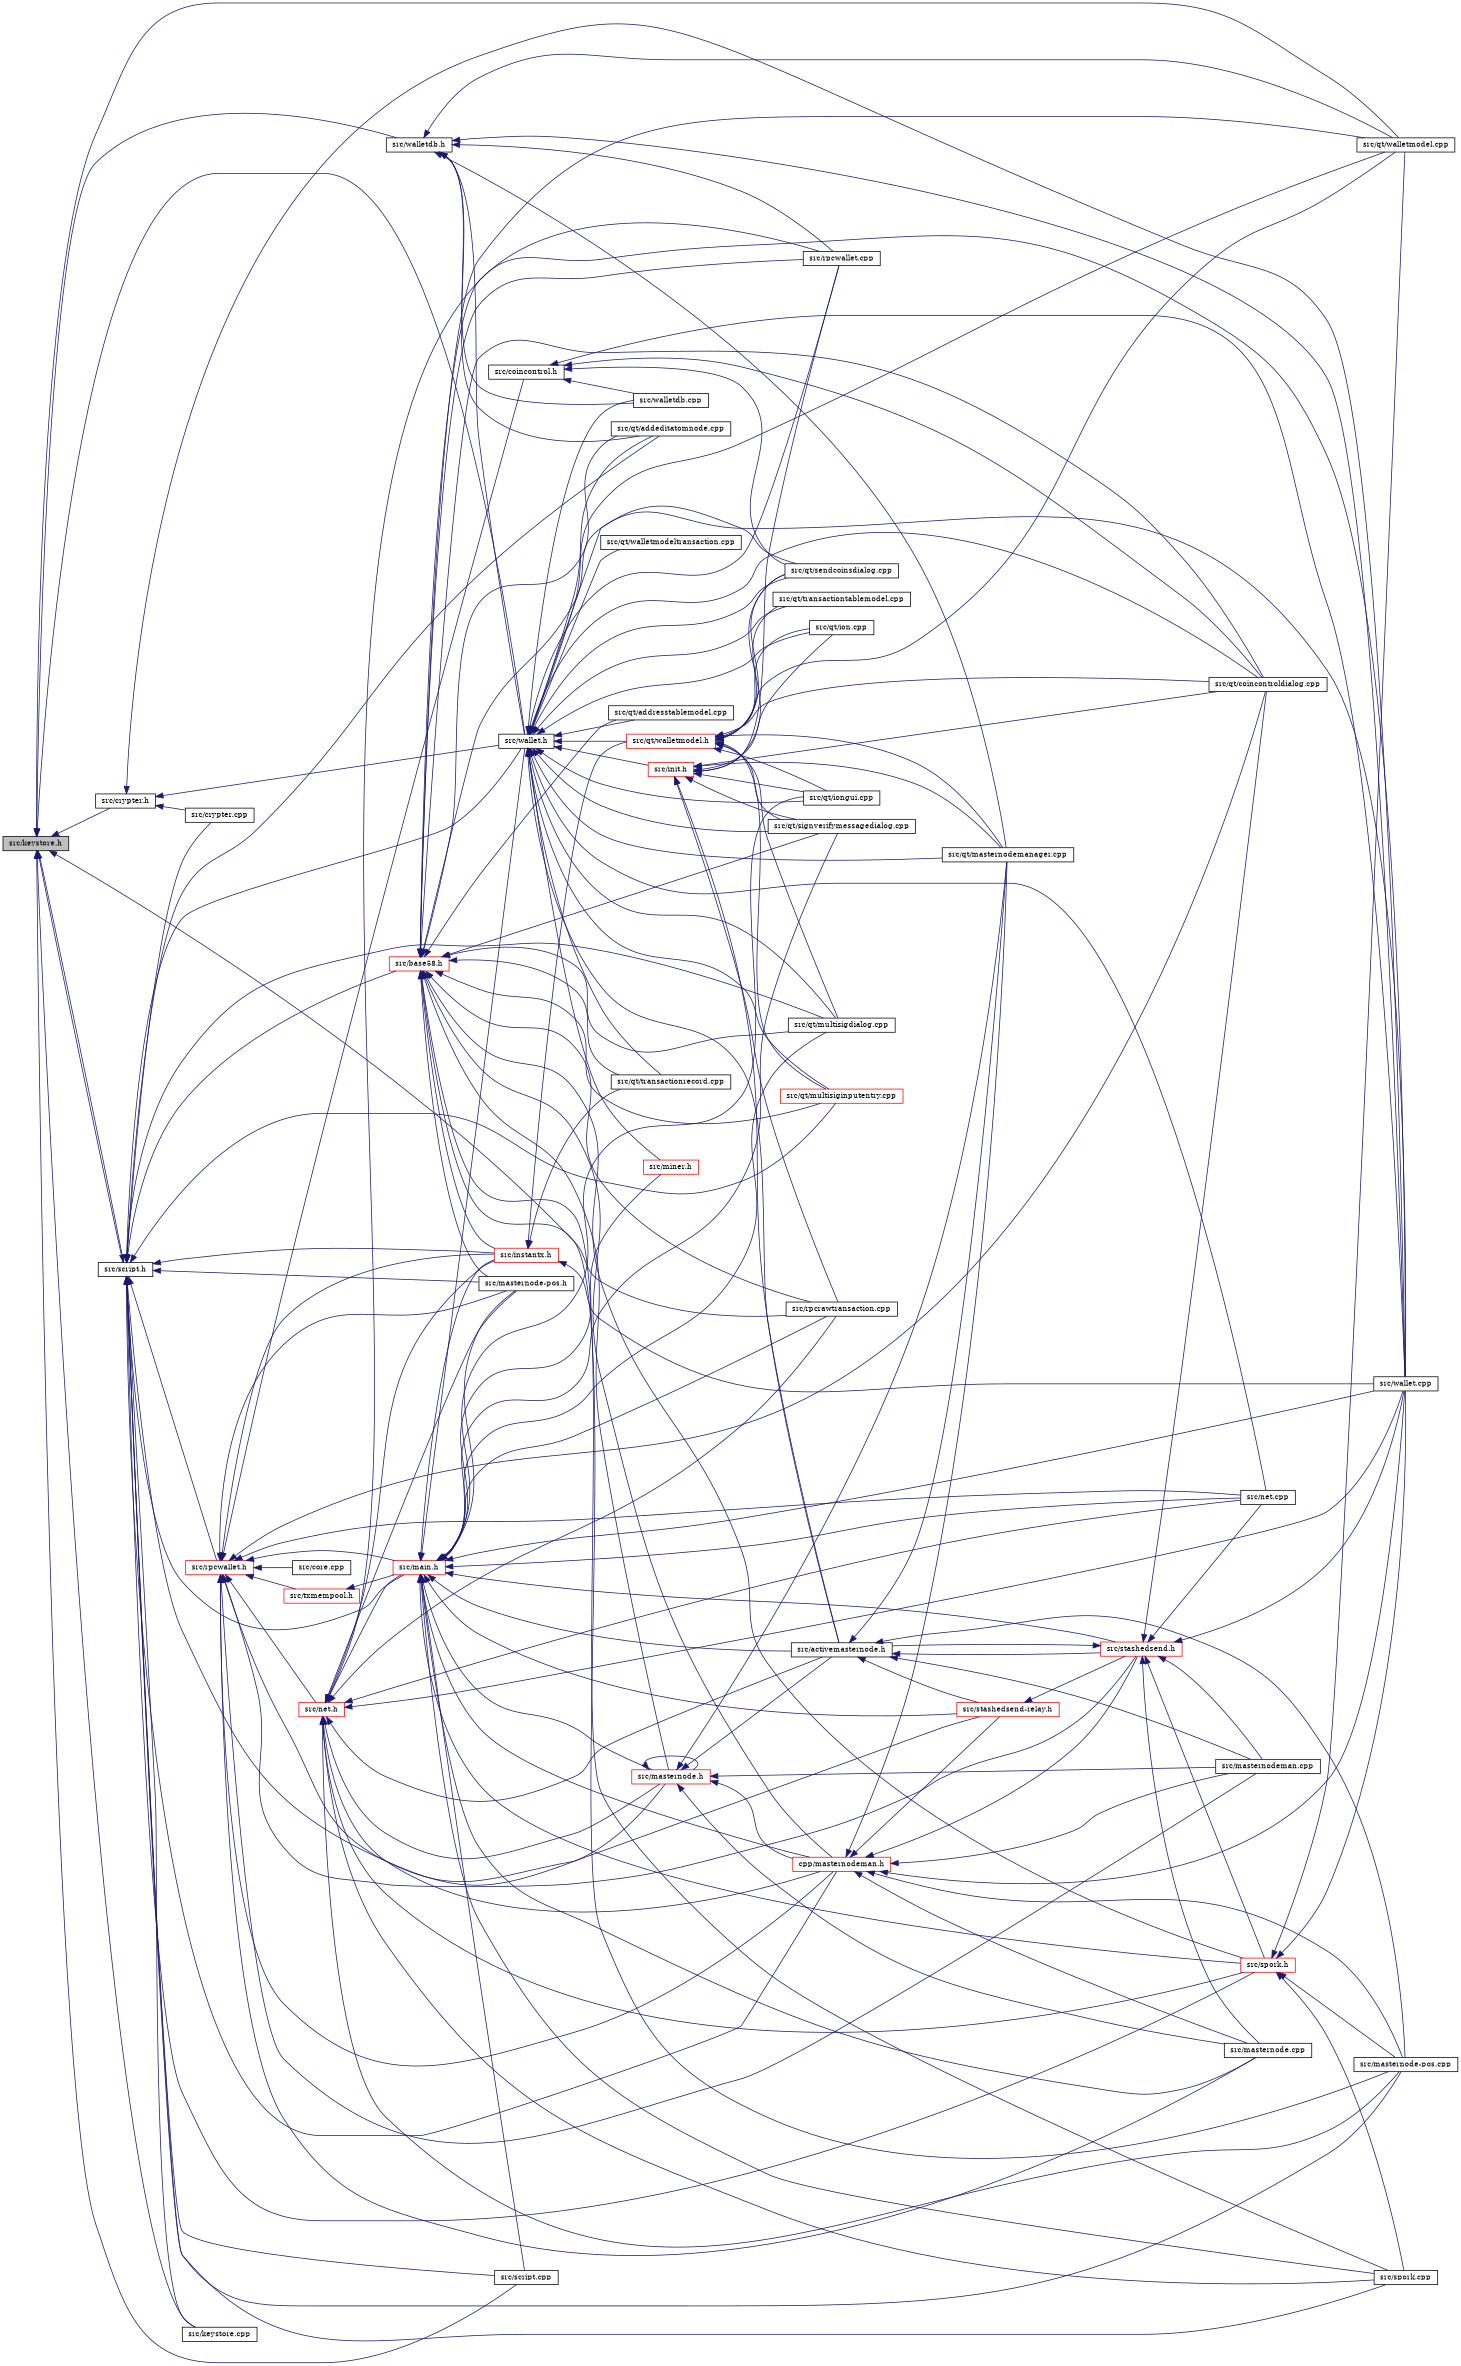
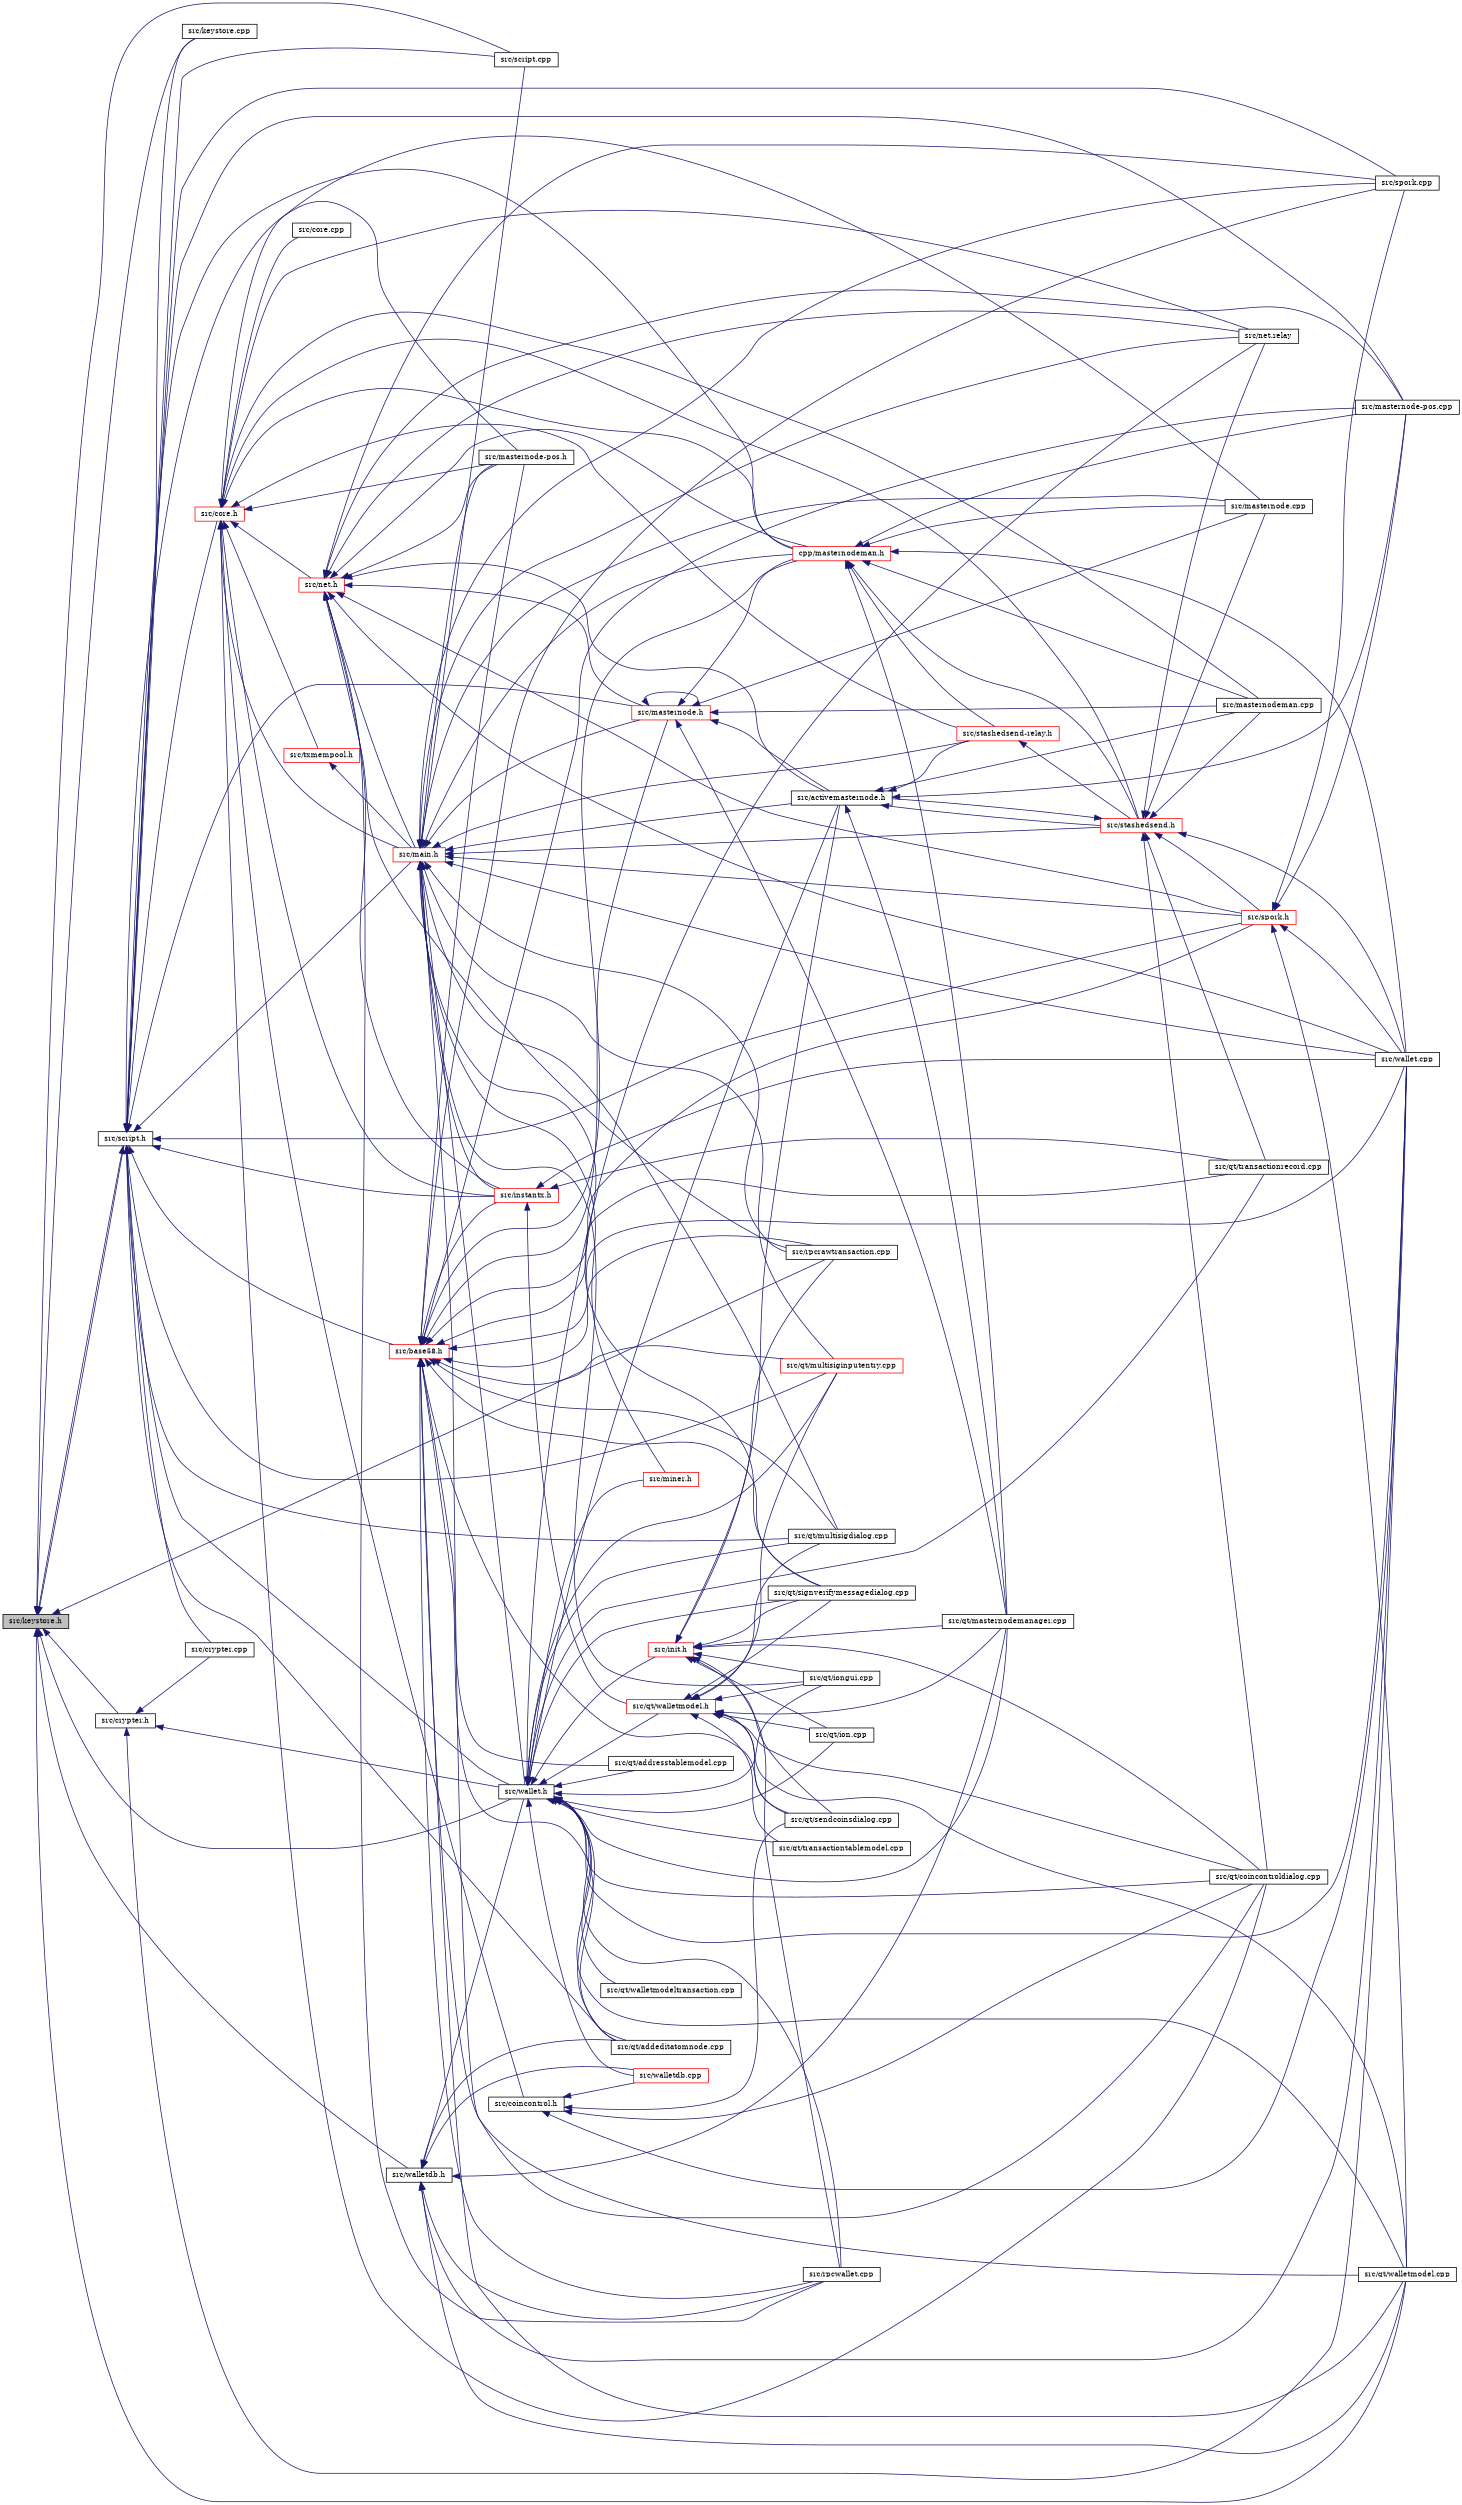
node "src/walletdb.cpp": color black -> red
edge "src/qt/sendcoinsdialog.cpp" -> "src/wallet.h": removed
edge "src/qt/transactionrecord.cpp" -> "src/stashedsend.h": added
edge "src/qt/multisiginputentry.cpp" -> "src/main.h": added
node "src/net.cpp": label "src/net.cpp" -> "src/net.relay"
node "src/rpcwallet.h": label "src/rpcwallet.h" -> "src/core.h"
edge "src/qt/walletmodel.cpp" -> "src/main.h": added
